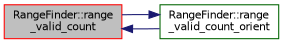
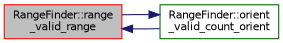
node "RangeFinder::range _valid_count": label "RangeFinder::range _valid_count" -> "RangeFinder::range _valid_range"
node "RangeFinder::range _valid_count_orient": label "RangeFinder::range _valid_count_orient" -> "RangeFinder::orient _valid_count_orient"
